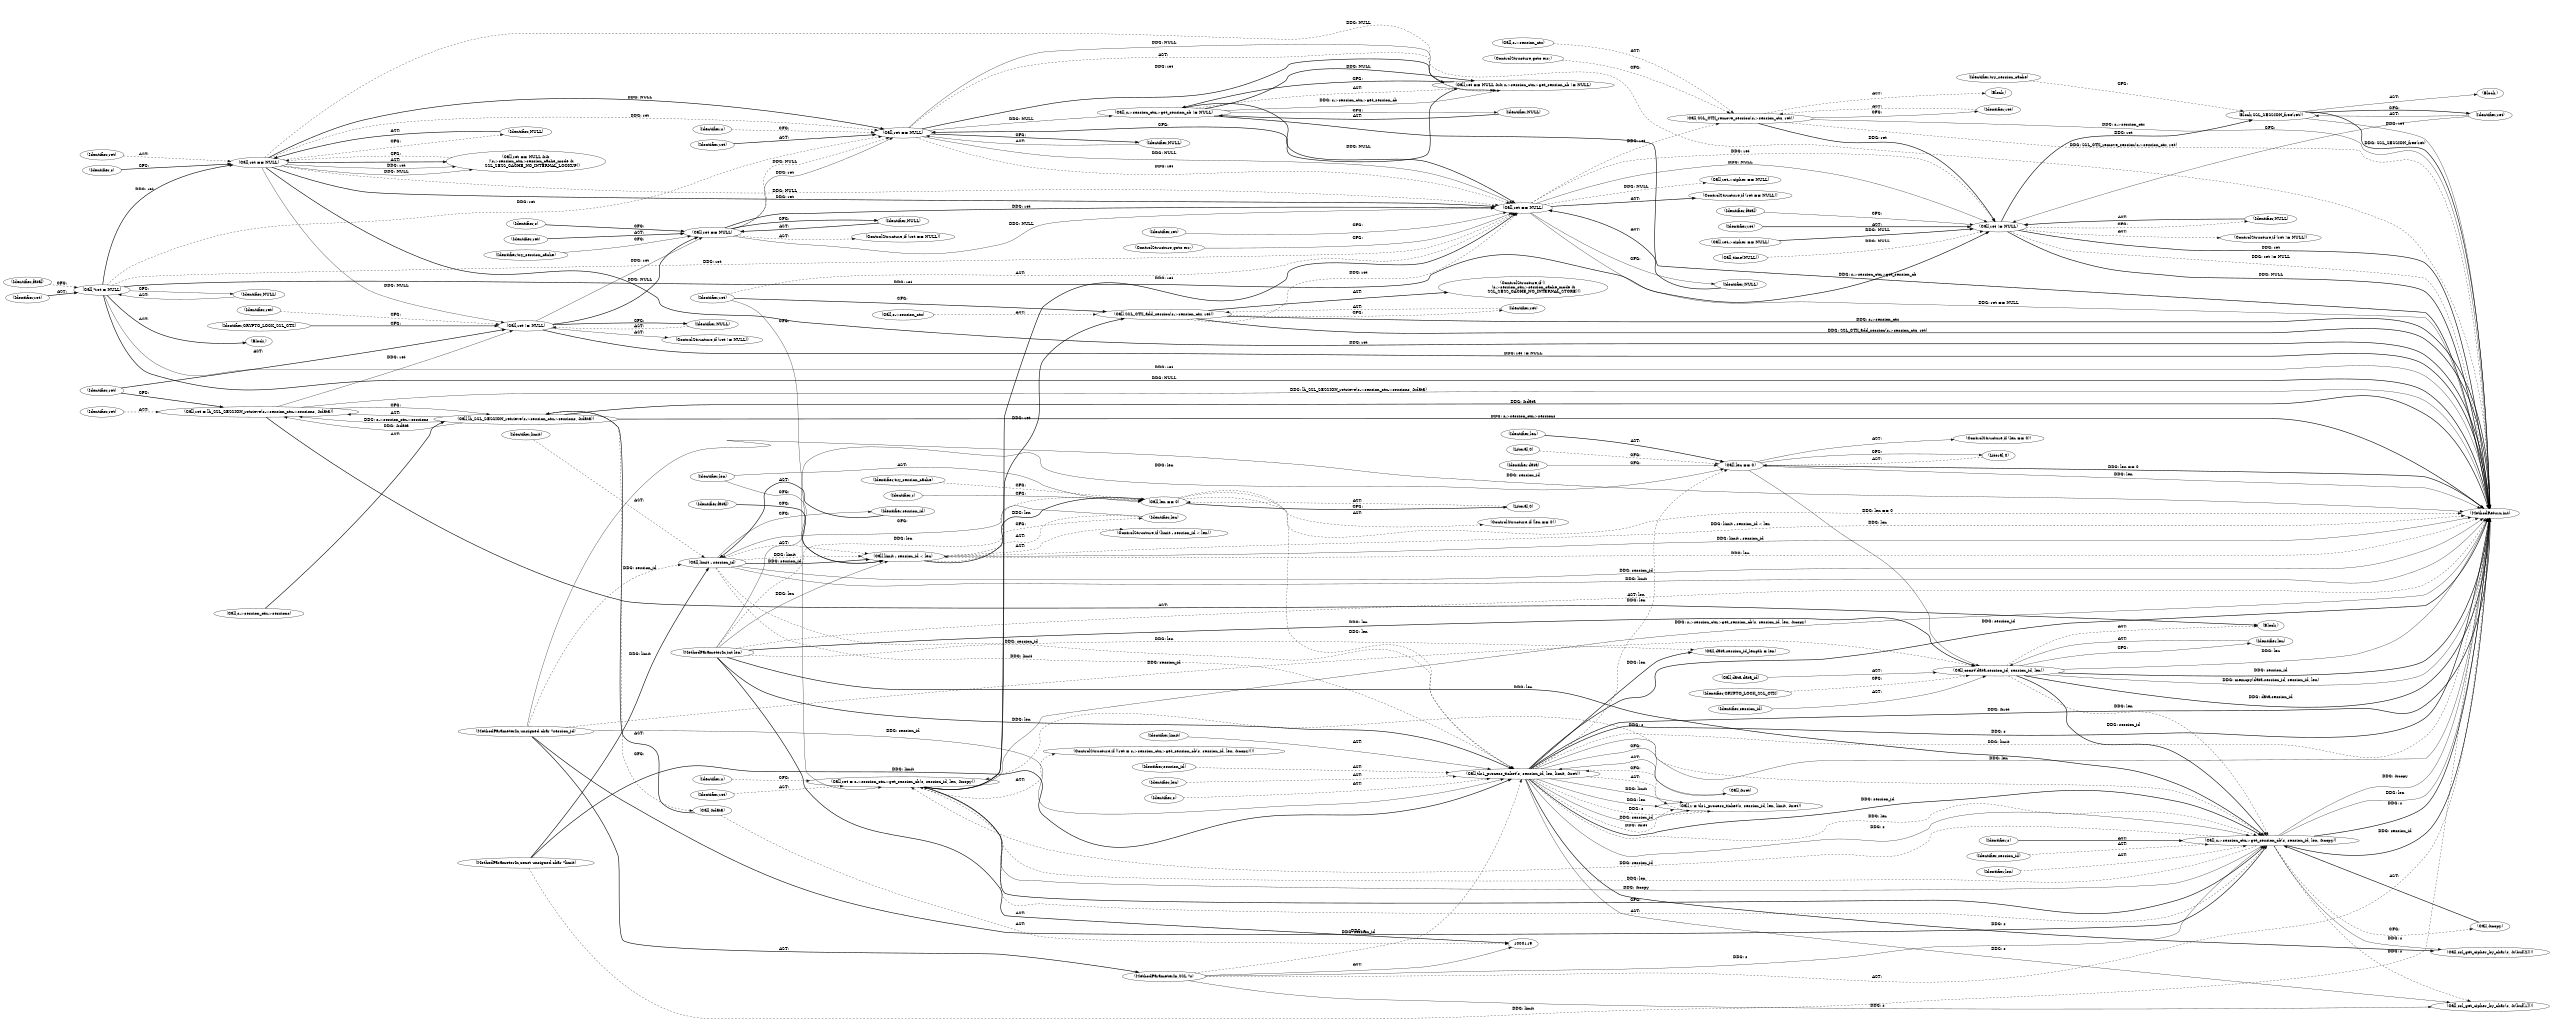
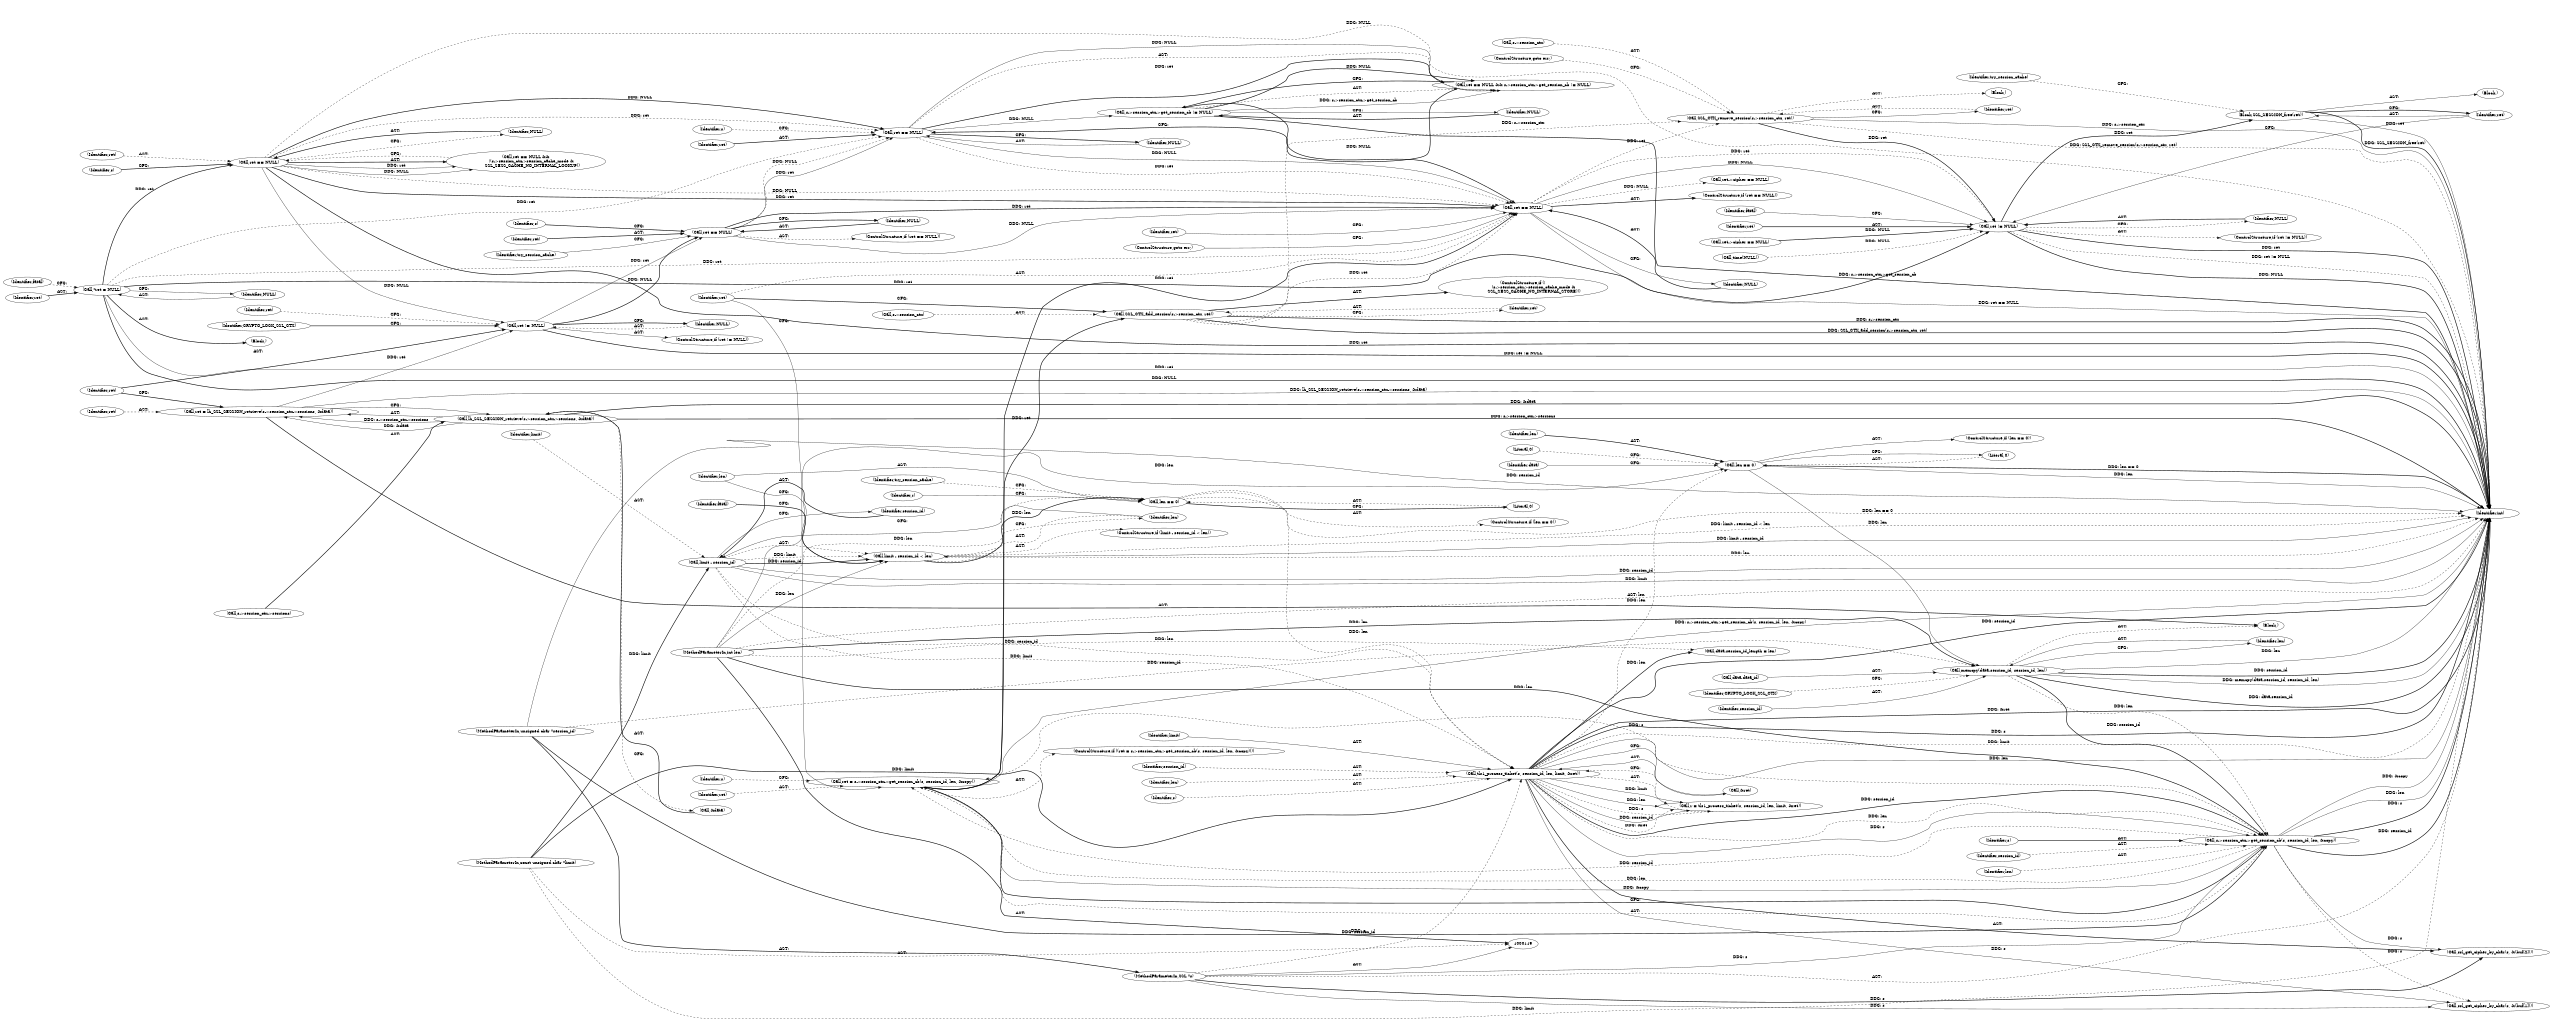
edge "(Call,SSL_CTX_add_session(s->session_ctx, ret))" -> "(Call,SSL_CTX_remove_session(s->session_ctx, ret))": added, label "DDG: s->session_ctx"
node "(MethodReturn,int)": label "(MethodReturn,int)" -> "(Identifier,int)"
edge "(MethodParameterIn,unsigned char *session_id)" -> "(Call,limit - session_id)": removed, label "DDG: session_id"
node "(Call,const(data.session_id, session_id, len))": label "(Call,const(data.session_id, session_id, len))" -> "(Call,memcpy(data.session_id, session_id, len))"
edge "(MethodParameterIn,int len)" -> "(Call,tls1_process_ticket(s, session_id, len, limit, &ret))": removed, label "DDG: len"
edge "(MethodParameterIn,unsigned char *session_id)" -> "(Call,tls1_process_ticket(s, session_id, len, limit, &ret))": removed, label "DDG: session_id"
edge "(Call,tls1_process_ticket(s, session_id, len, limit, &ret))" -> "(Call,ssl_get_cipher_by_char(s, &(buf[2])))": label "DDG: s" -> "AST: "
node "(Call,&copy)": removed
edge "(Call,&data)" -> "1000119": now "(MethodParameterIn,const unsigned char *limit)" -> "1000119"
edge "(MethodParameterIn,SSL *s)" -> "(Call,ssl_get_cipher_by_char(s, &(buf[2])))": added, label "DDG: s"
